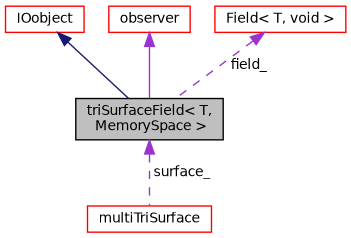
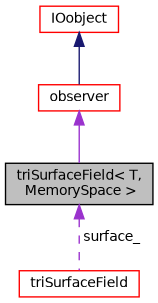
node "Field< T, void >": removed
edge "triSurfaceField< T, MemorySpace >" -> "IOobject": now "observer" -> "IOobject"
node "multiTriSurface": label "multiTriSurface" -> "triSurfaceField"
